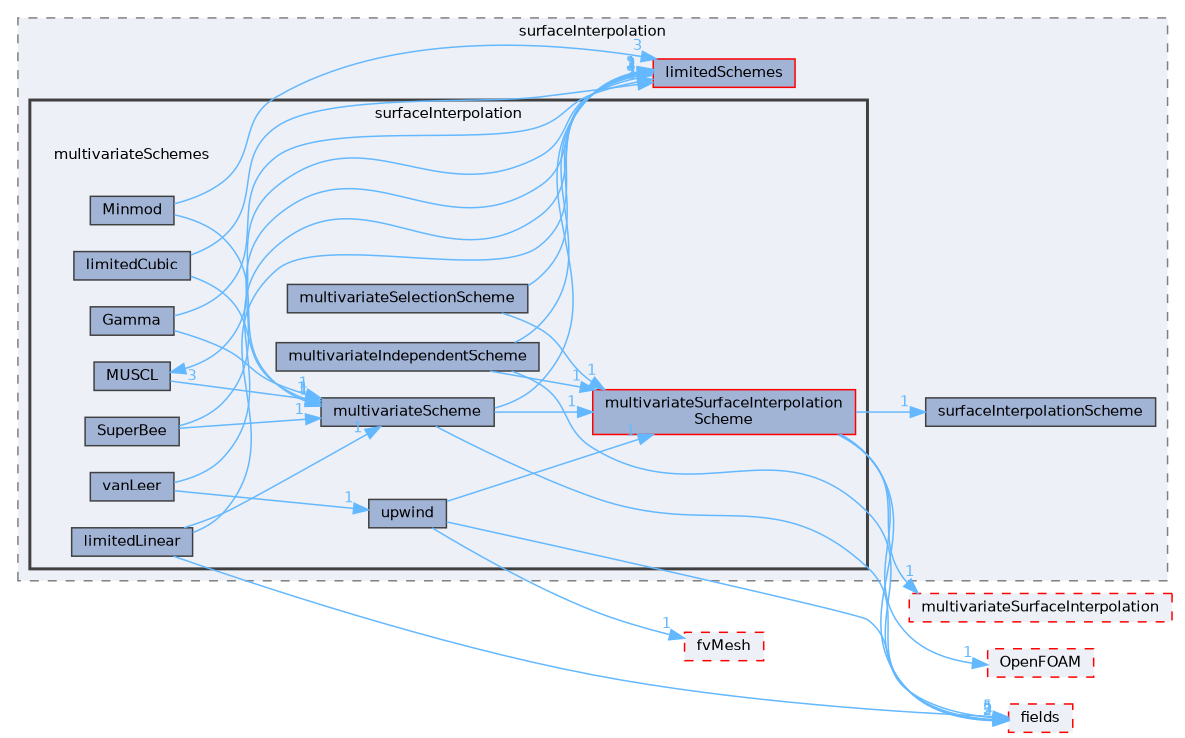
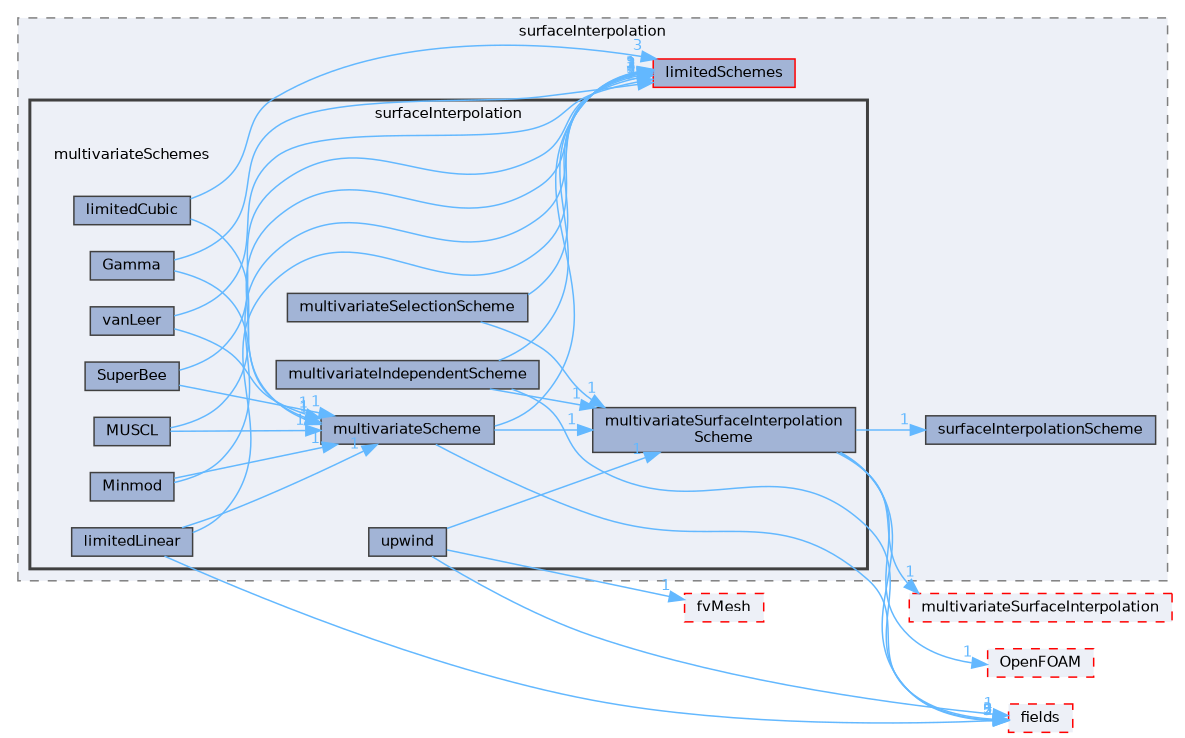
edge "limitedSchemes" -> "MUSCL": reversed
node "multivariateSurfaceInterpolation Scheme": color red -> grey25
edge "vanLeer" -> "upwind": now "vanLeer" -> "multivariateScheme"
